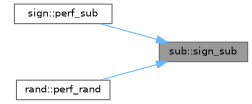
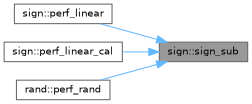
node "sign::perf_sub": label "sign::perf_sub" -> "sign::perf_linear"
node "sign::perf_linear_cal": added
node "sub::sign_sub": label "sub::sign_sub" -> "sign::sign_sub"
